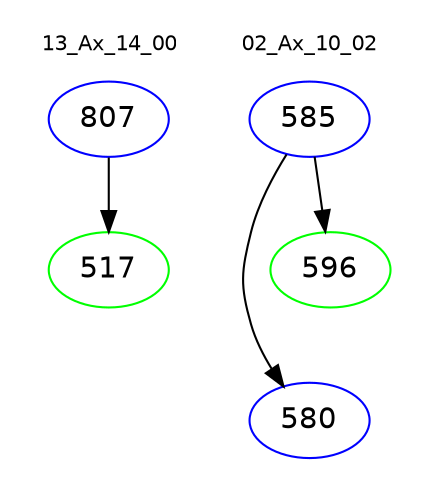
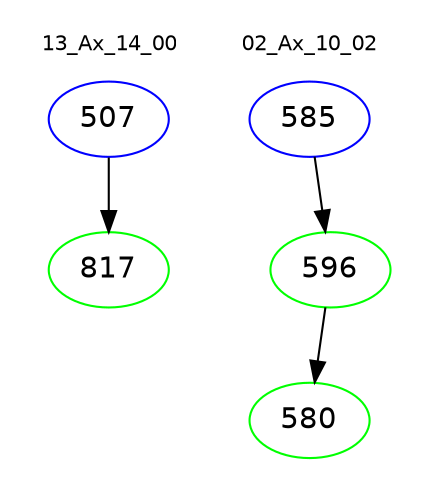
node "807": label "807" -> "507"
edge "585" -> "580": now "596" -> "580"
node "517": label "517" -> "817"
node "580": color blue -> green
